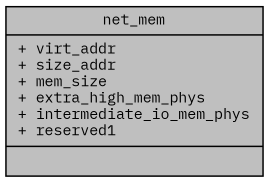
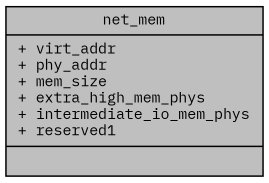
node "net_mem": text "+ size_addr" -> "+ phy_addr"
